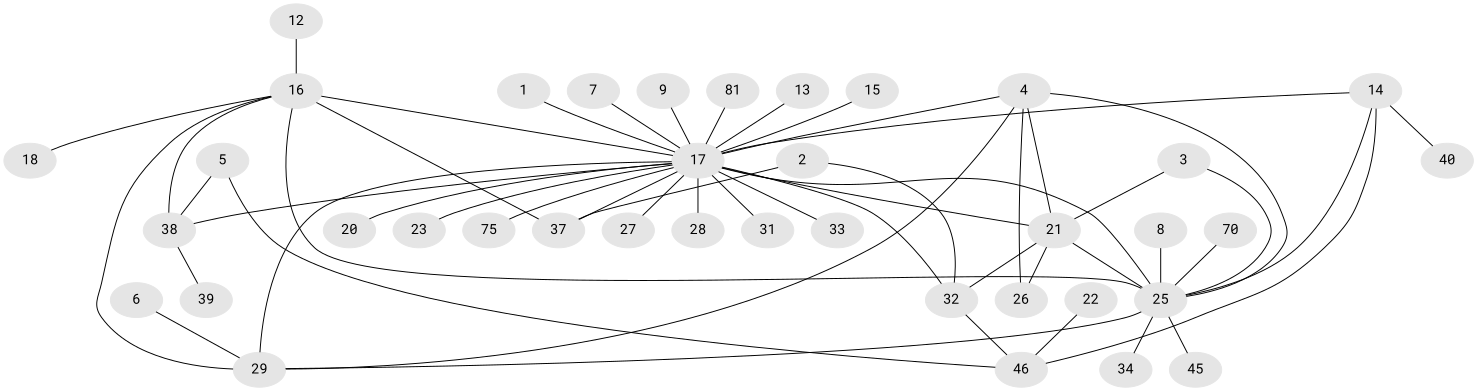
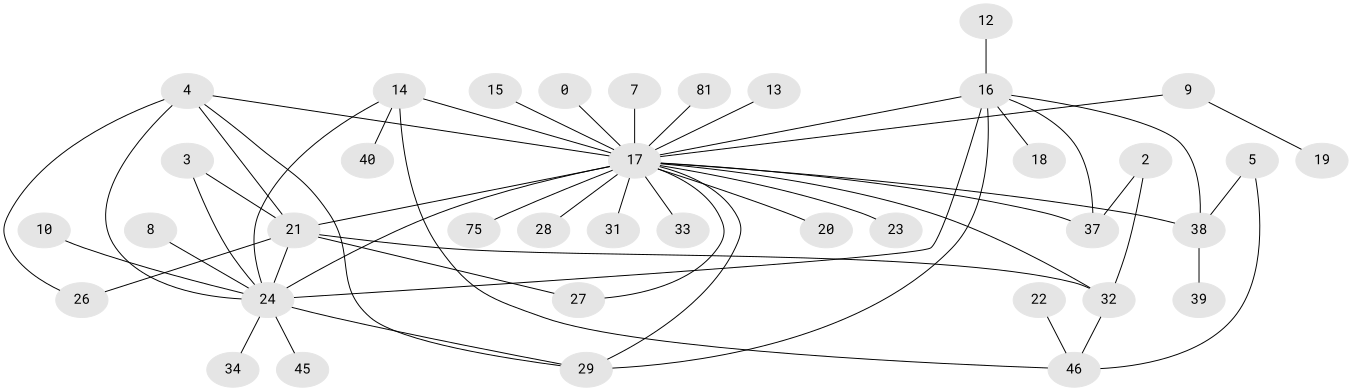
node "1": label "1" -> "0"
node "19": added
node "70": label "70" -> "10"
edge "21" -- "27": added
node "6": removed
node "25": label "25" -> "24"
